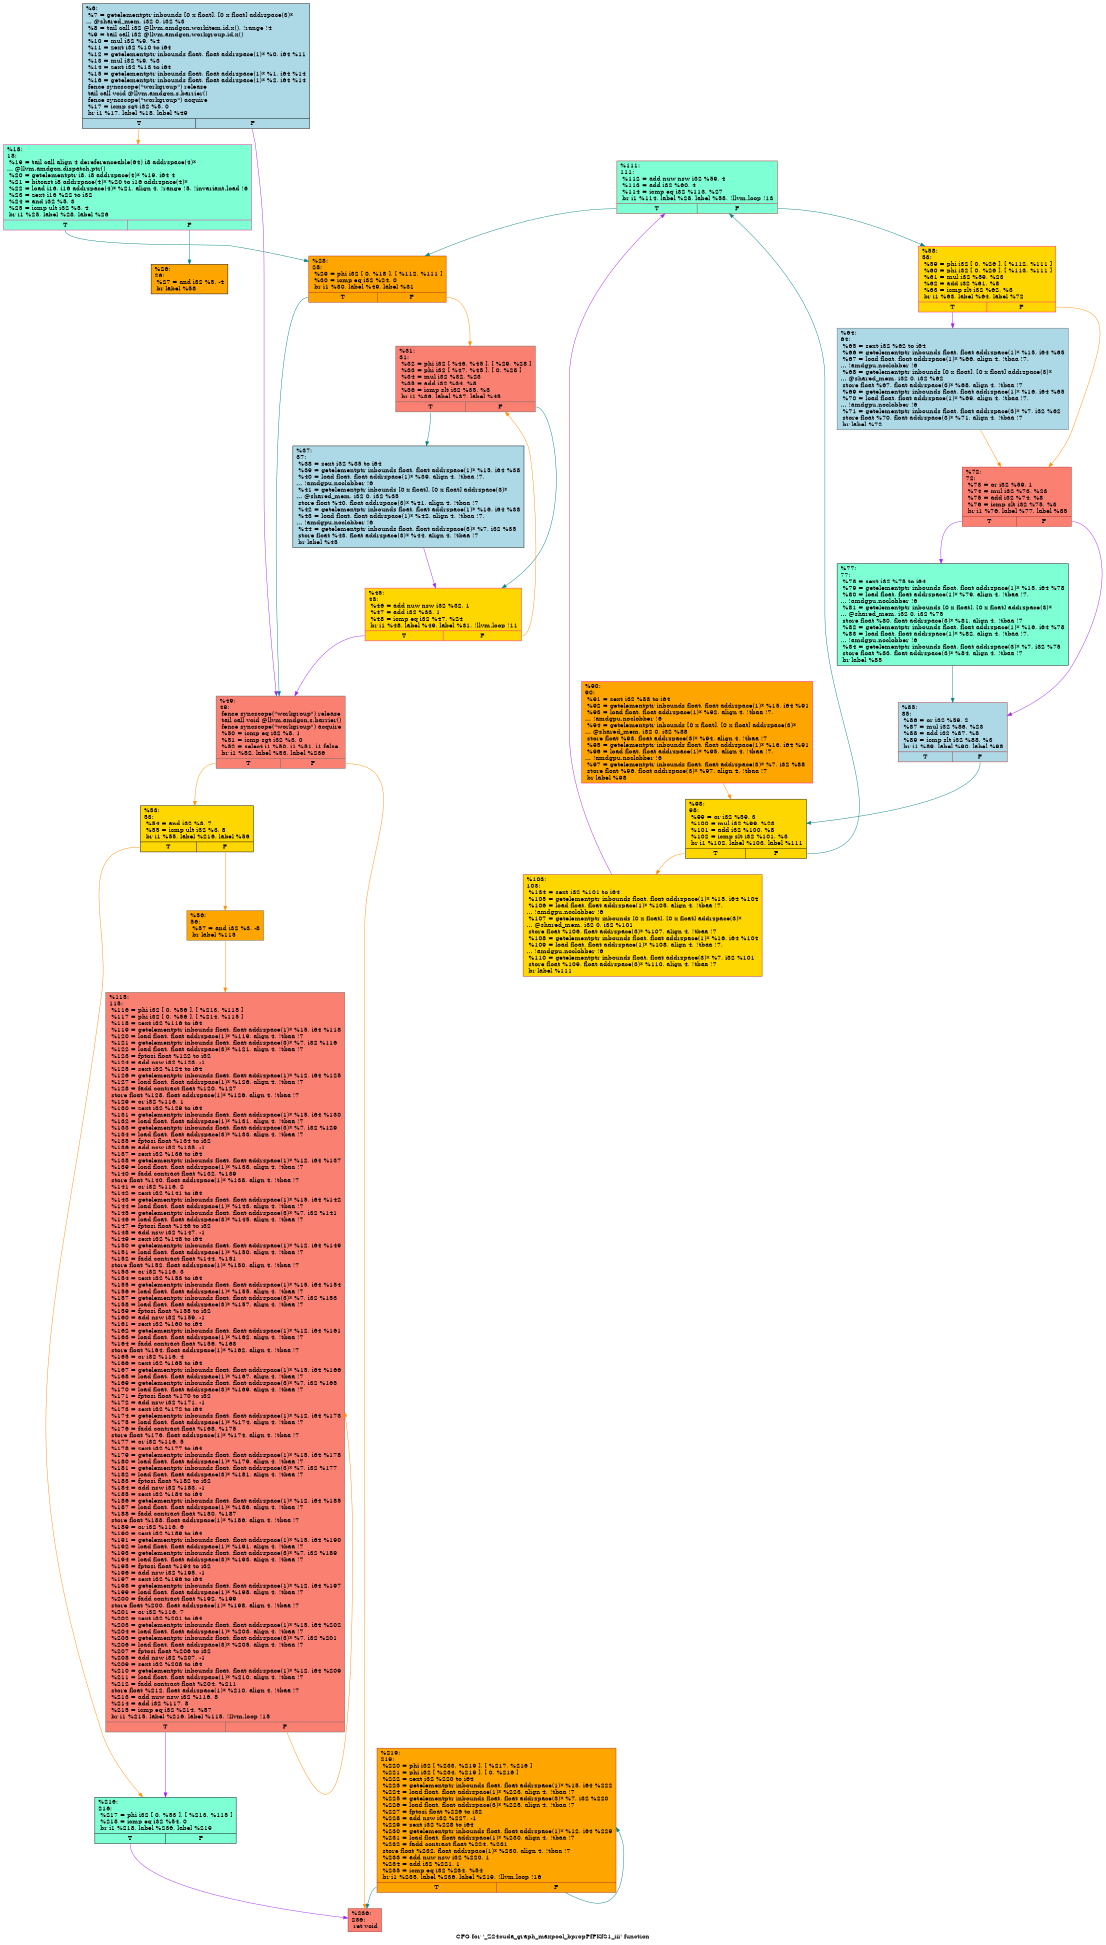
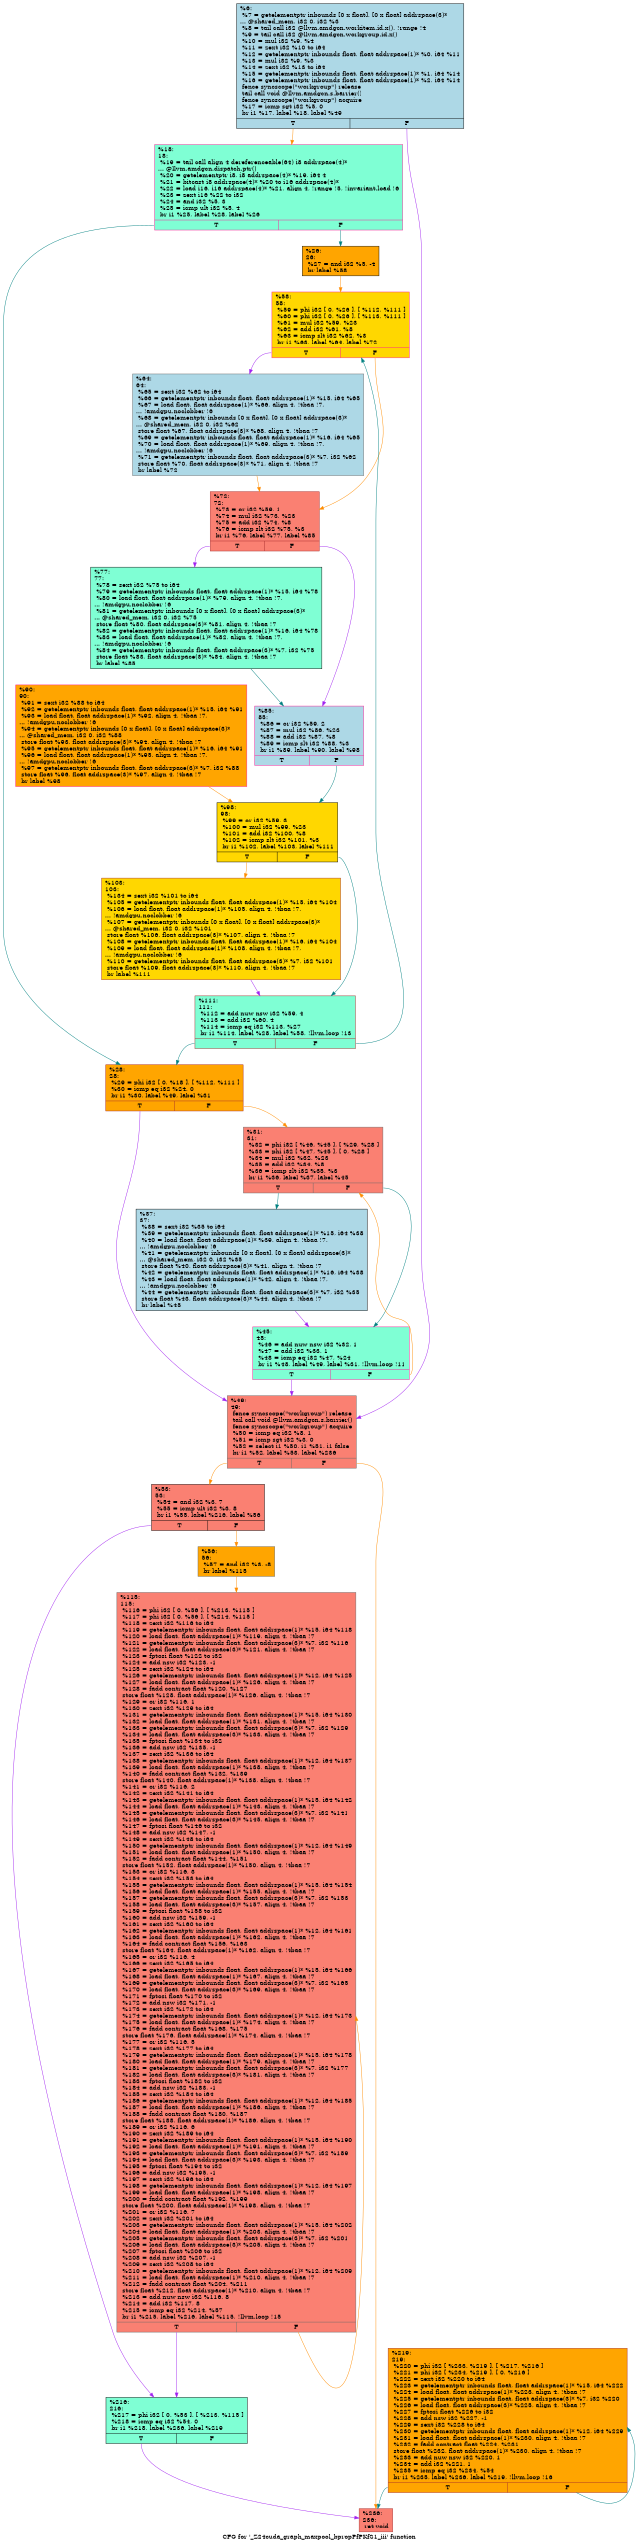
edge "%26:" -> "%58:": added
edge "%28:" -> "%49:": color teal -> purple
node "%45:": fillcolor gold -> aquamarine
node "%85:": color brown -> deeppink
node "%53:": fillcolor gold -> salmon
edge "%53:" -> "%216:": color darkorange -> purple
